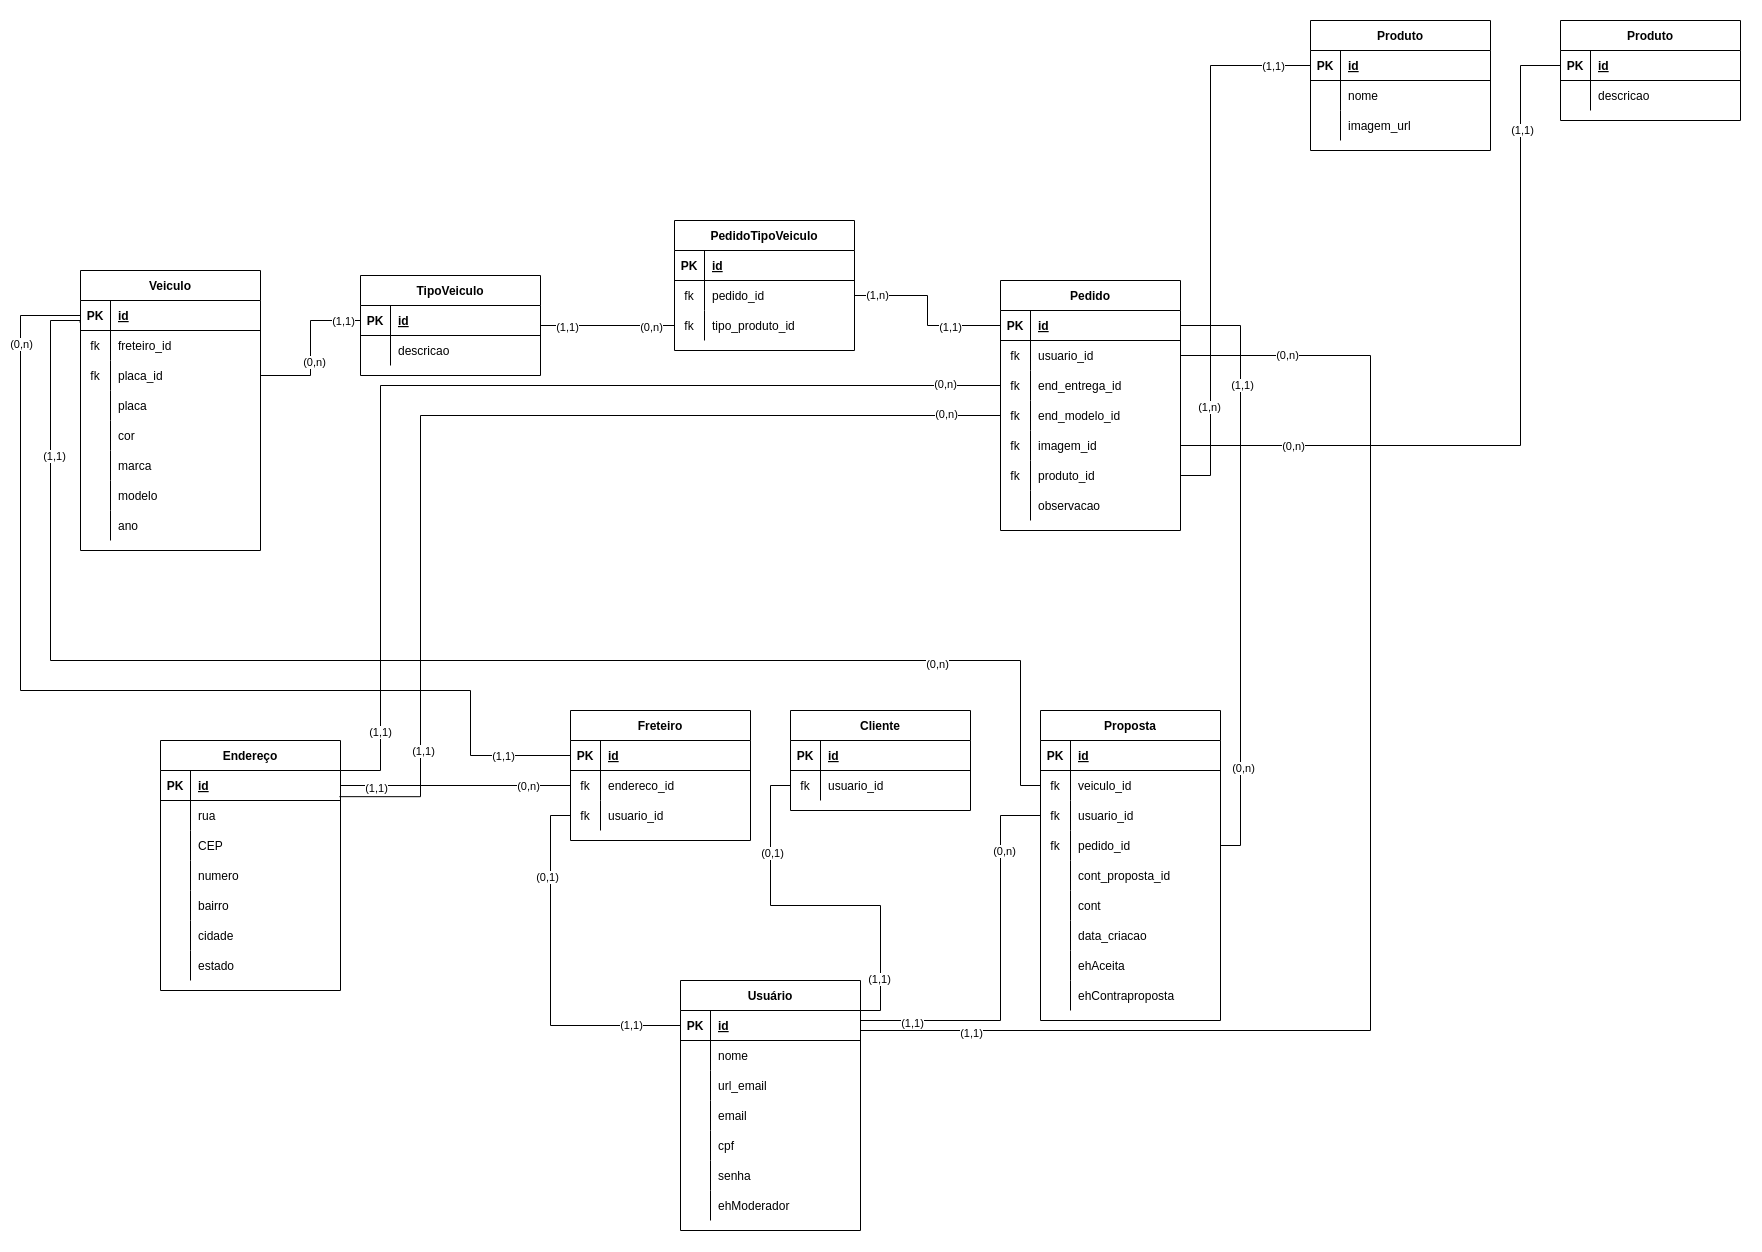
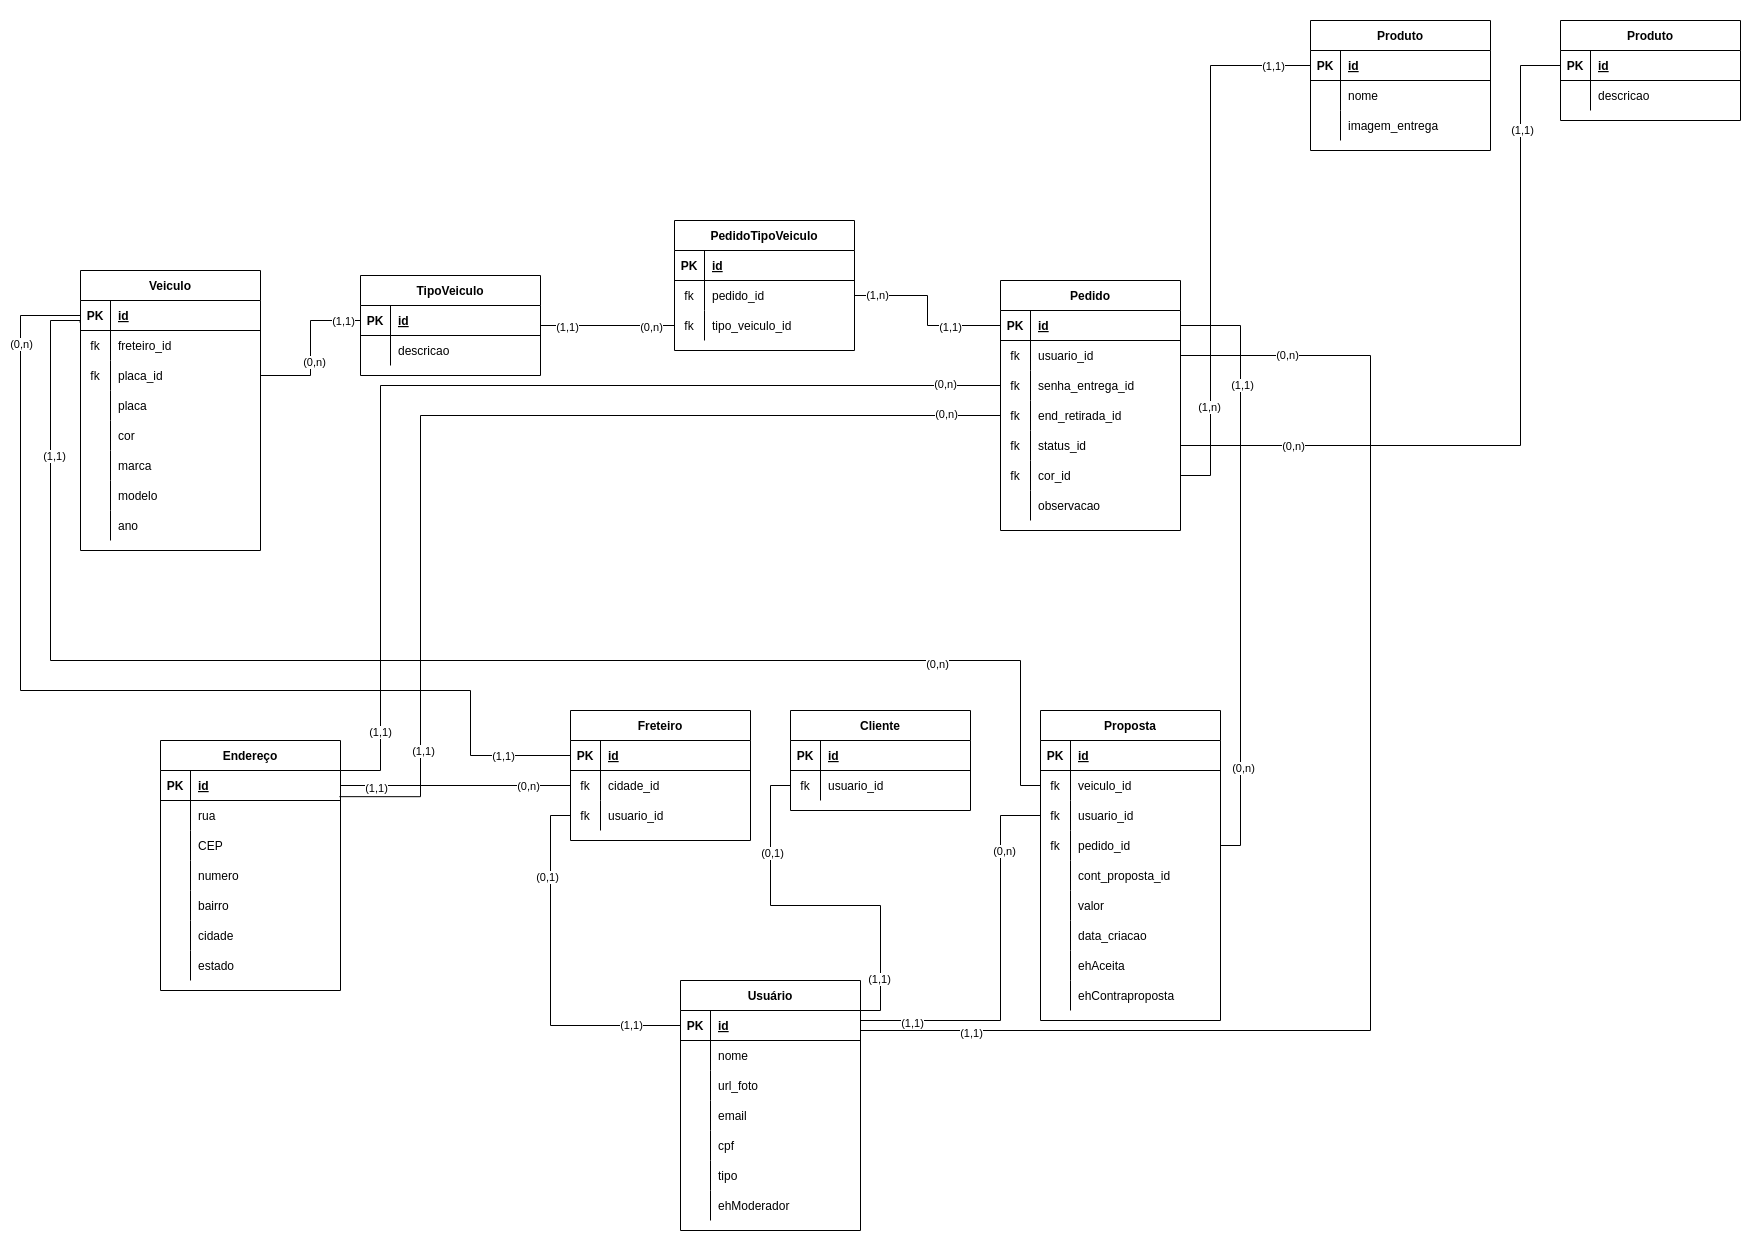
node "imagem_url": label "imagem_url" -> "imagem_entrega"
node "tipo_produto_id": label "tipo_produto_id" -> "tipo_veiculo_id"
node "end_entrega_id": label "end_entrega_id" -> "senha_entrega_id"
node "end_modelo_id": label "end_modelo_id" -> "end_retirada_id"
node "imagem_id": label "imagem_id" -> "status_id"
node "produto_id": label "produto_id" -> "cor_id"
node "endereco_id": label "endereco_id" -> "cidade_id"
node "cont": label "cont" -> "valor"
node "url_email": label "url_email" -> "url_foto"
node "senha": label "senha" -> "tipo"
